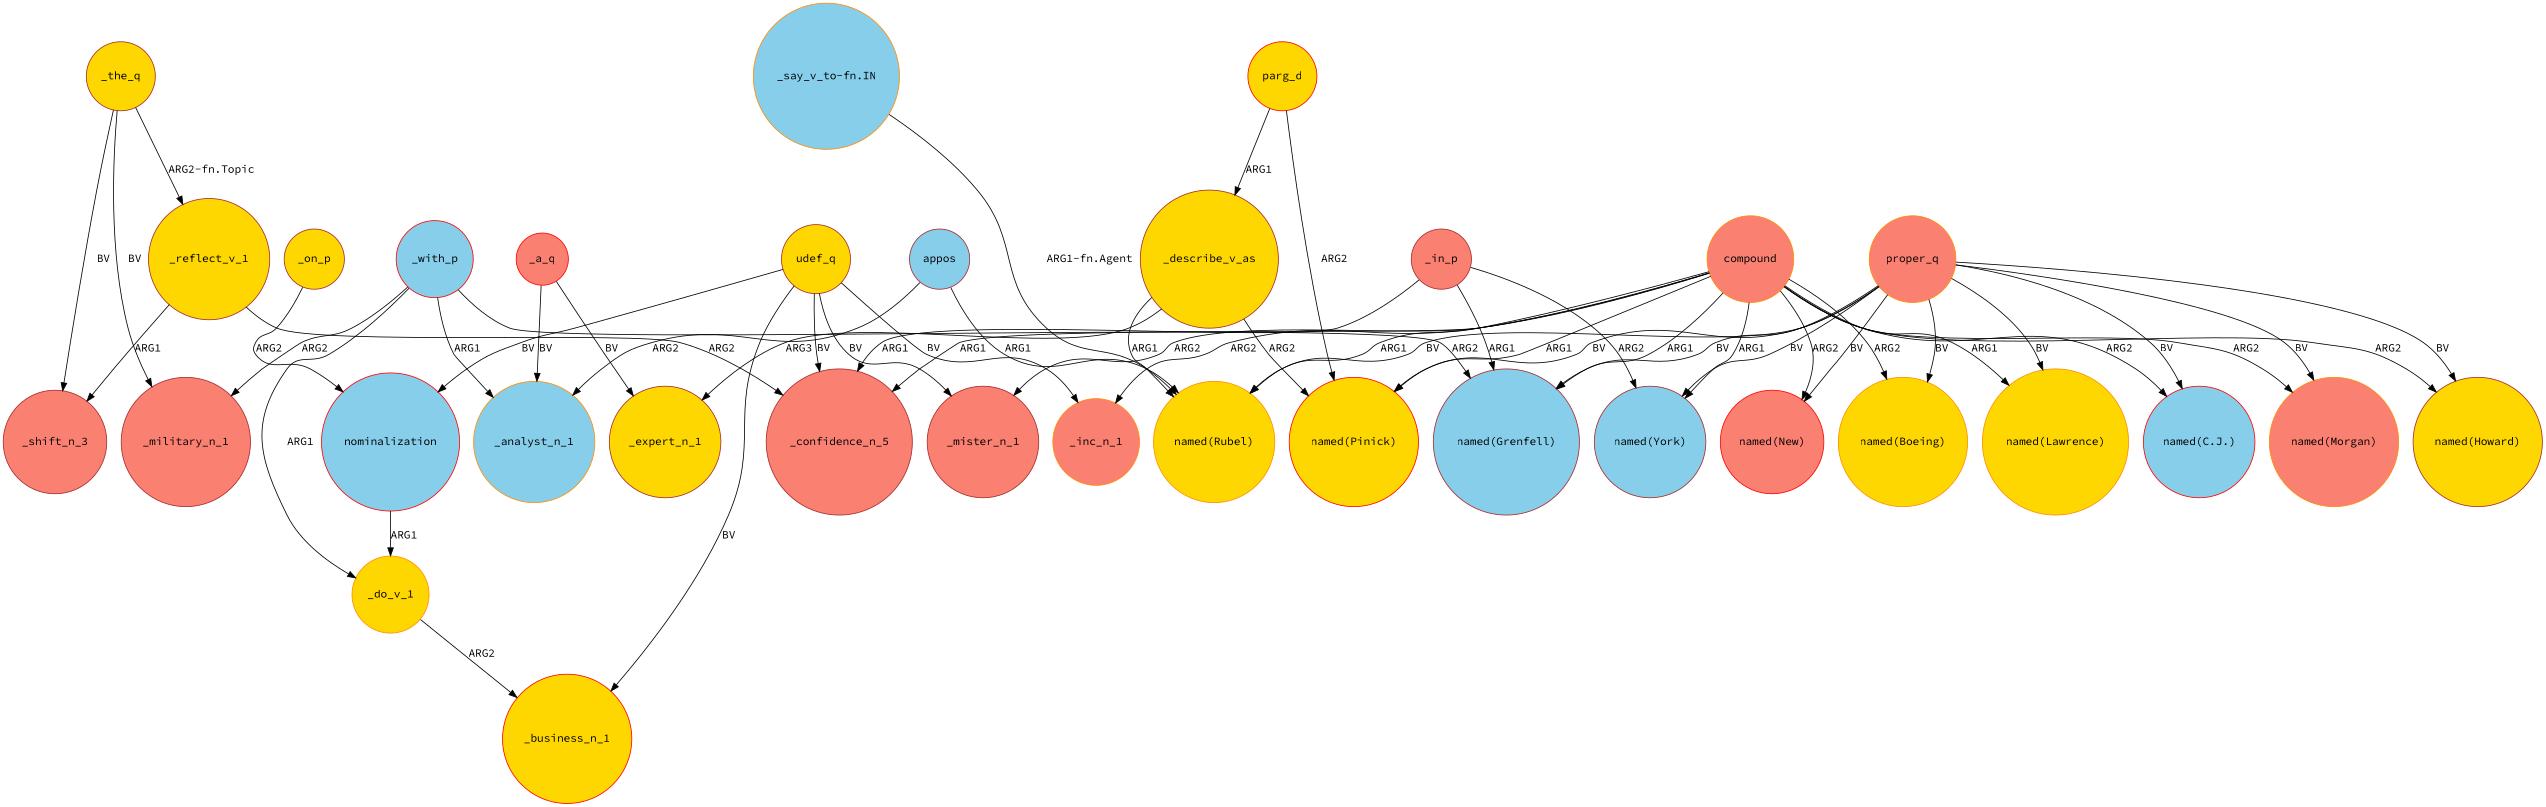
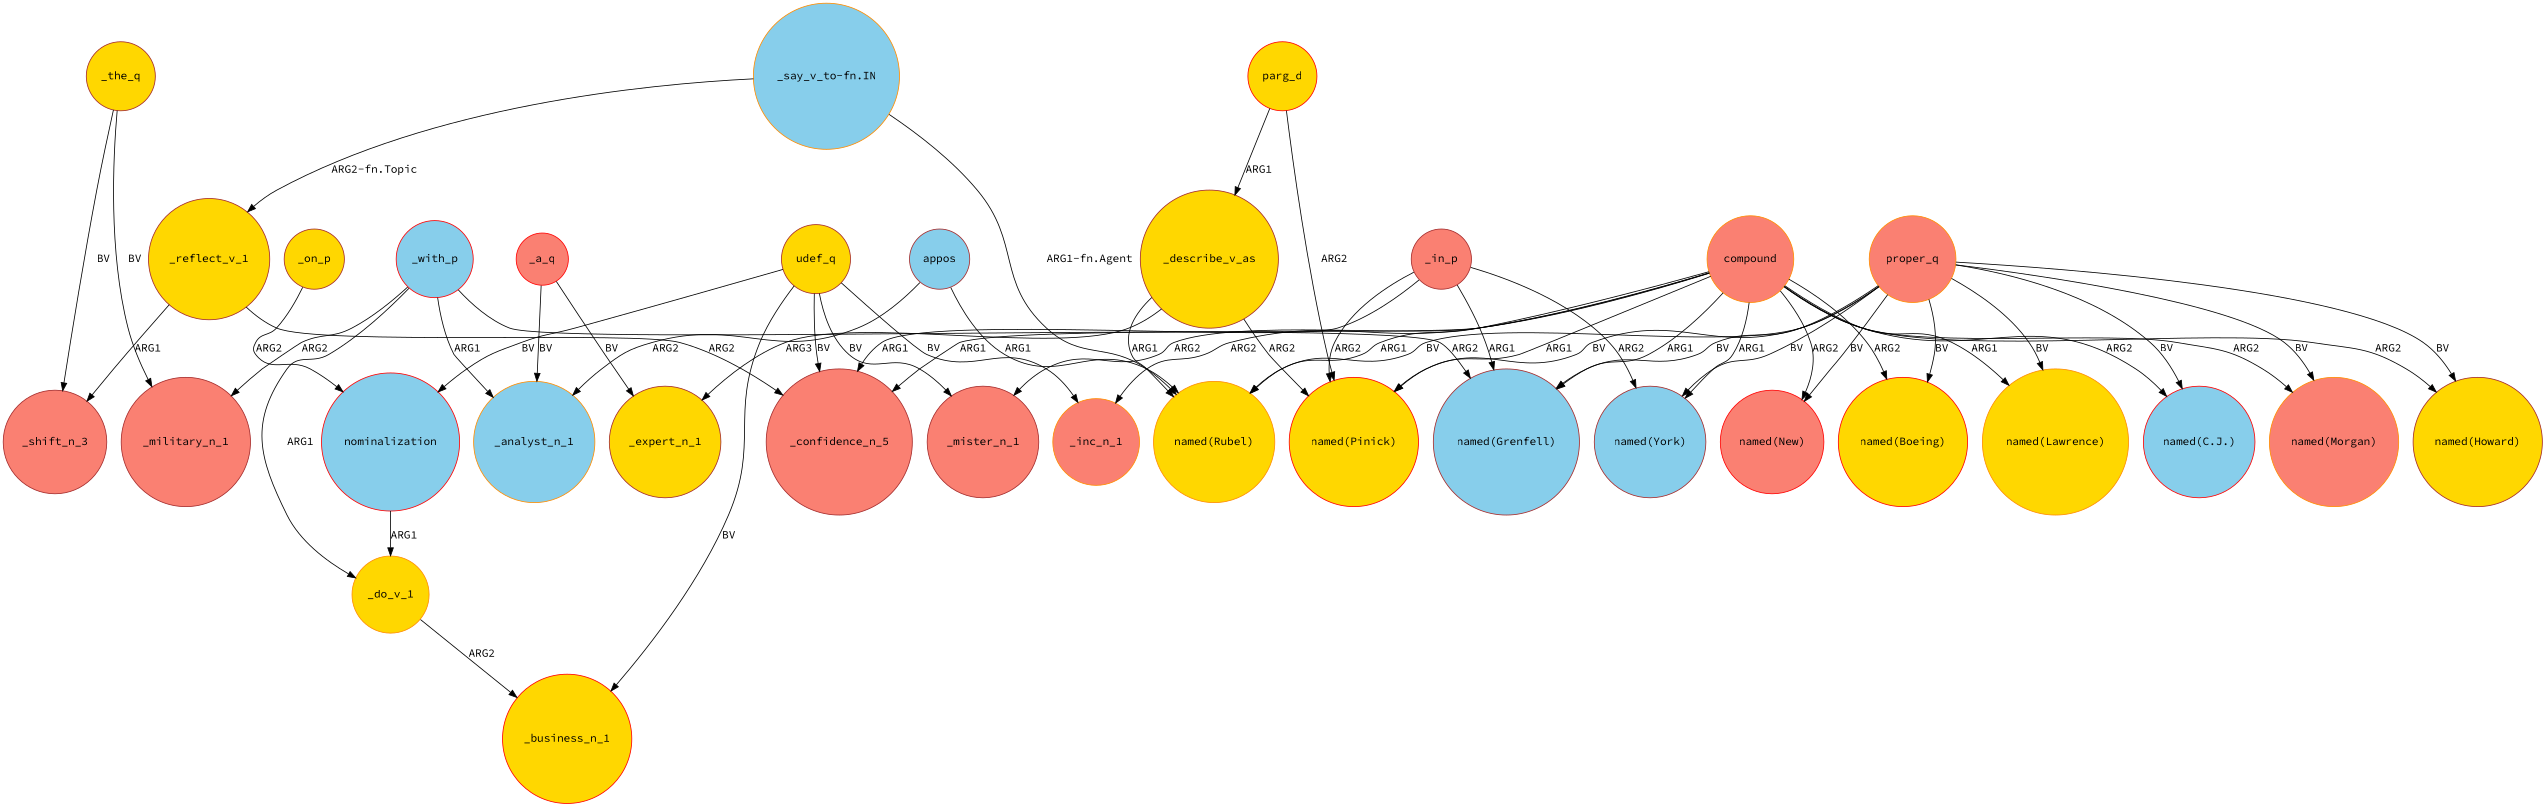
edge "_the_q" -> "_reflect_v_1": now "_say_v_to-fn.IN" -> "_reflect_v_1"
edge "_in_p" -> "named(Pinick)": added, label "ARG2"
node "named(Boeing)": color darkorange -> red
